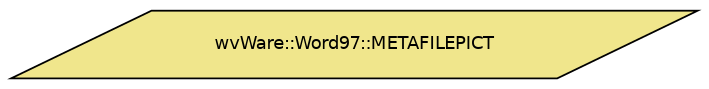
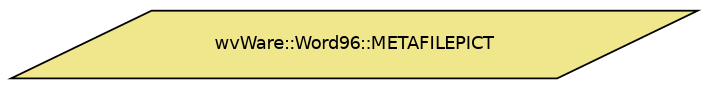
node "wvWare::Word97::METAFILEPICT": label "wvWare::Word97::METAFILEPICT" -> "wvWare::Word96::METAFILEPICT"
